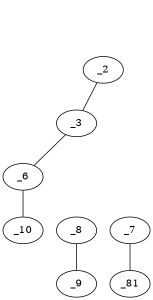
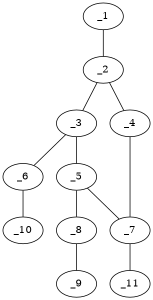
node "_1": added
node "_4": added
node "_5": added
node "_81": label "_81" -> "_11"
